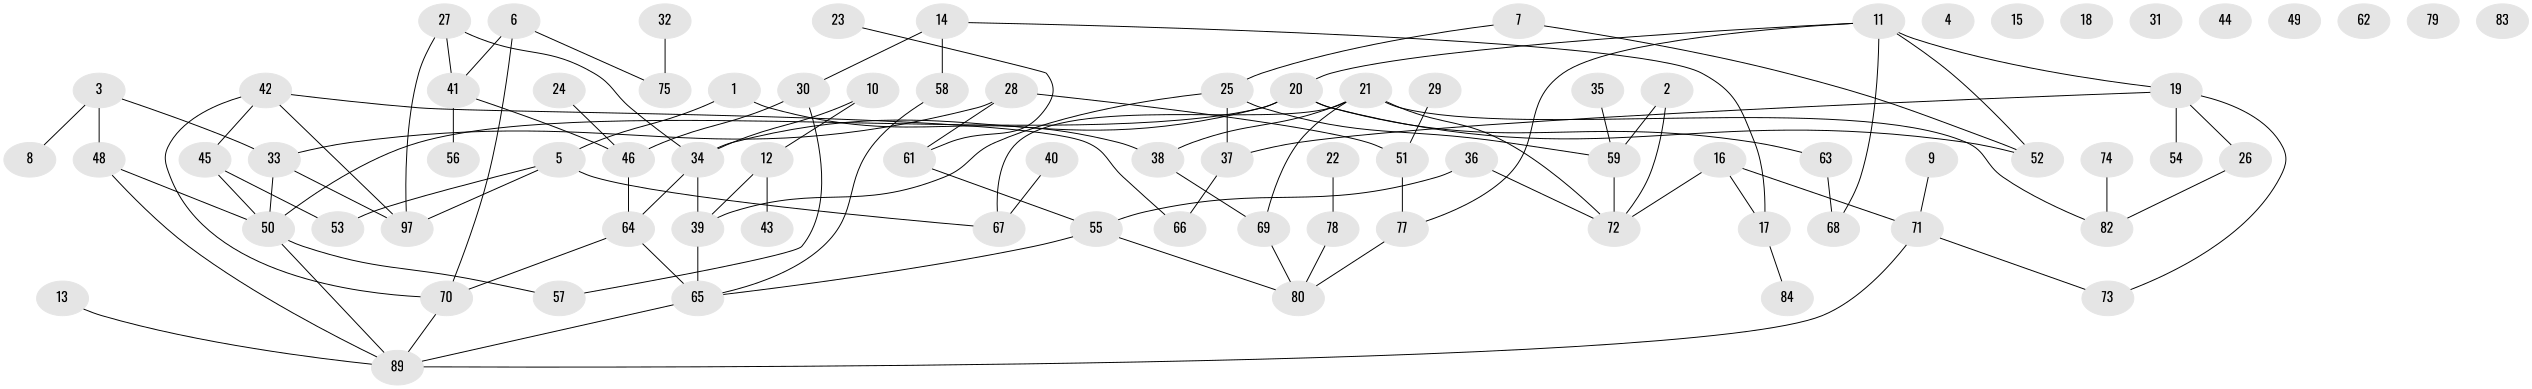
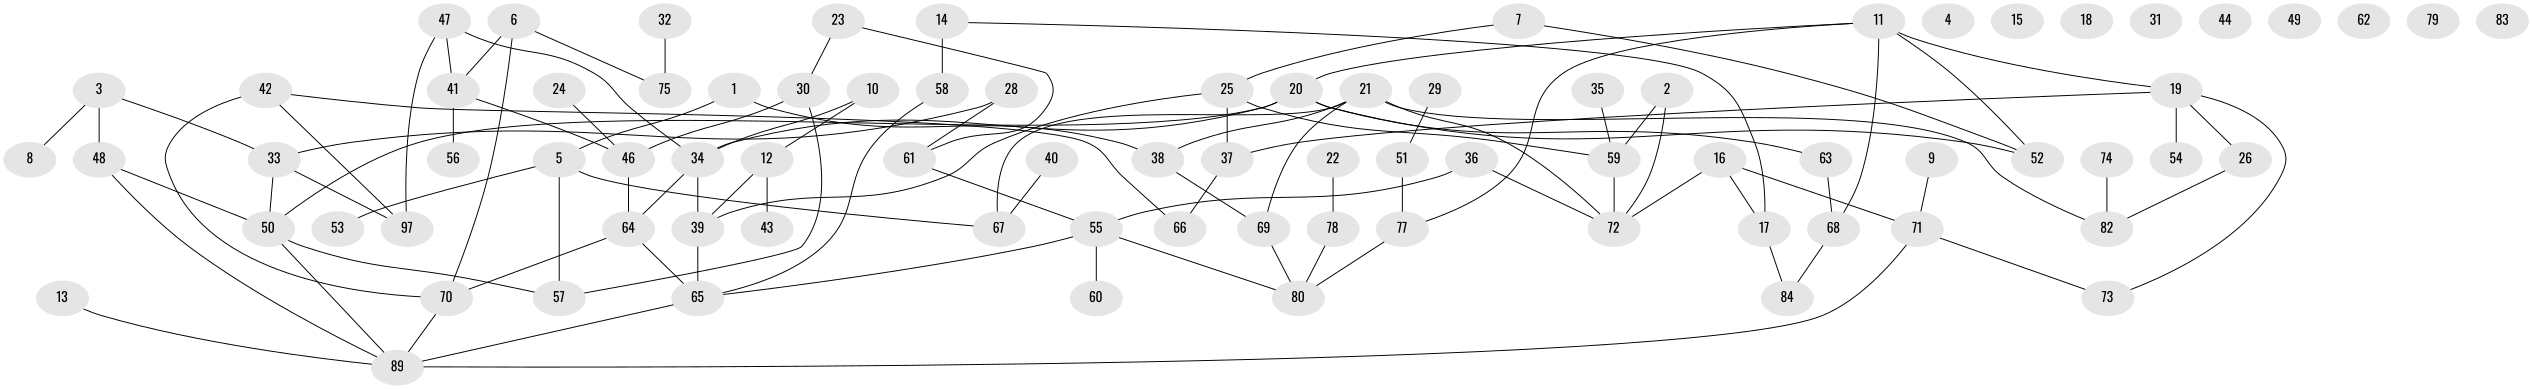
node "27": label "27" -> "47"
edge "14" -- "30": now "23" -- "30"
edge "28" -- "51": removed
node "45": removed
edge "5" -- "97": now "5" -- "57"
edge "68" -- "84": added
node "60": added
